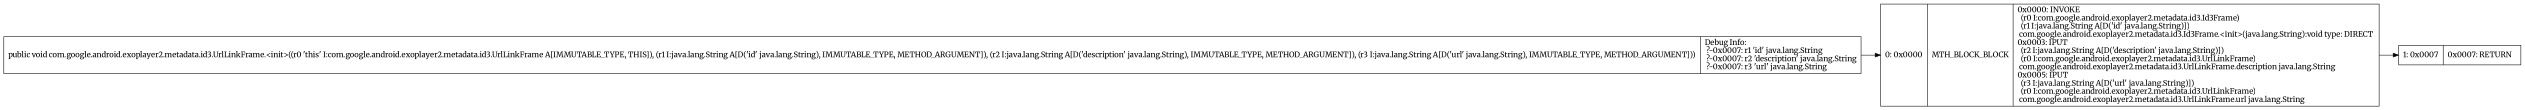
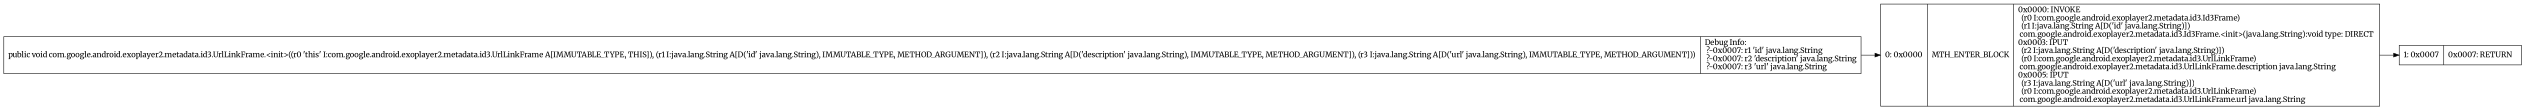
node "0: 0x0000": text "MTH_BLOCK_BLOCK" -> "MTH_ENTER_BLOCK"
